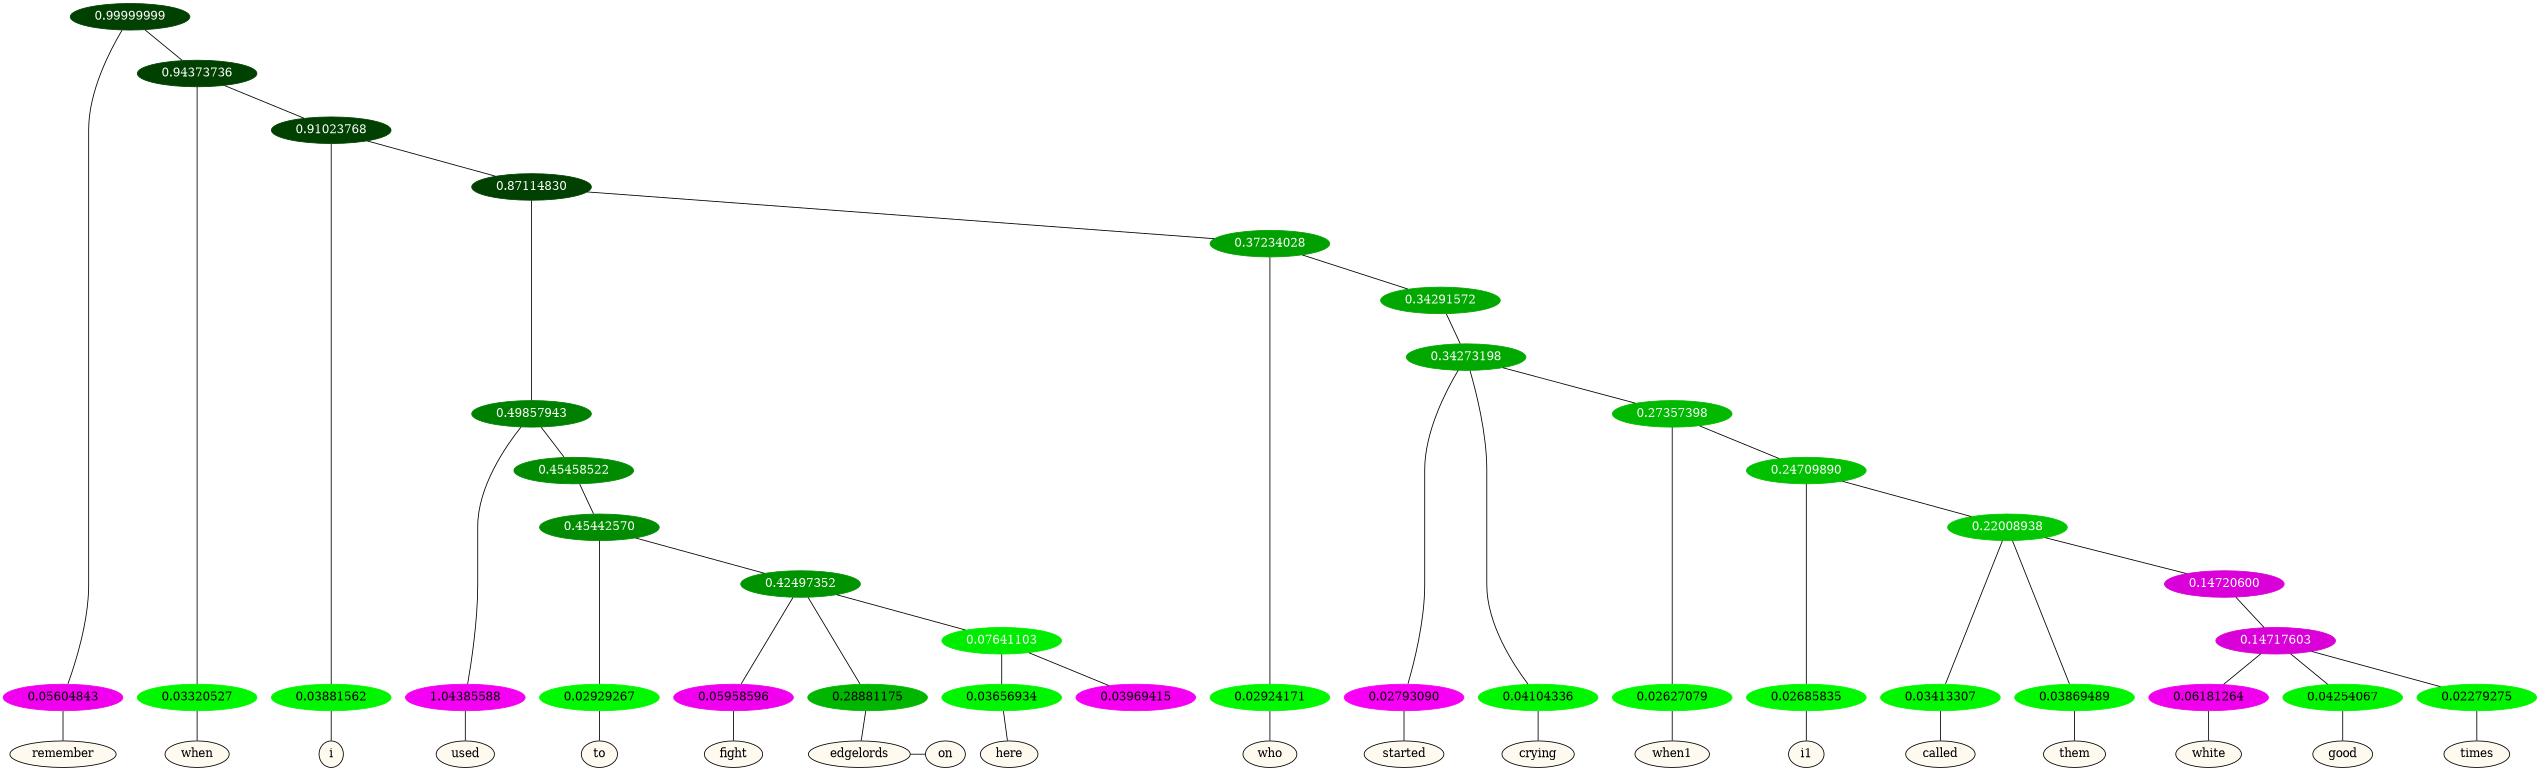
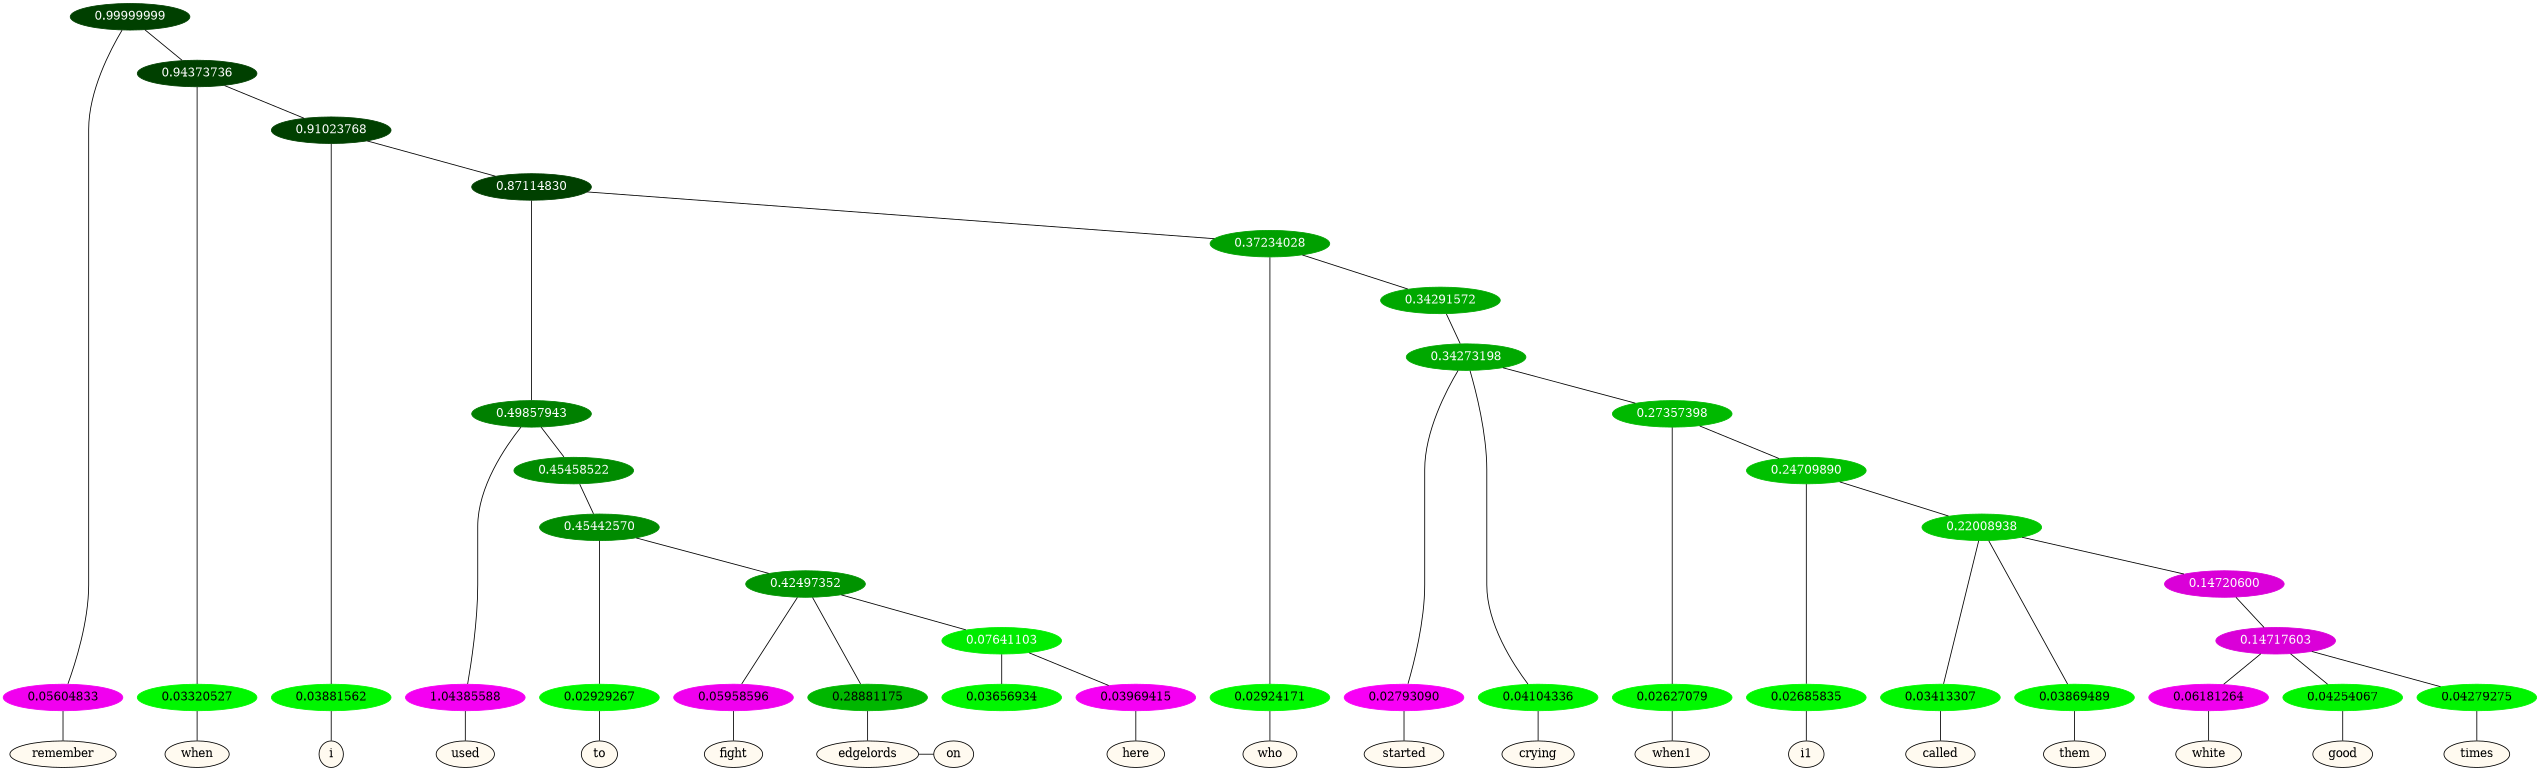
node "0.05604843": label "0.05604843" -> "0.05604833"
node "0.02279275": label "0.02279275" -> "0.04279275"
edge "0.03656934" -- "here": now "0.03969415" -- "here"
